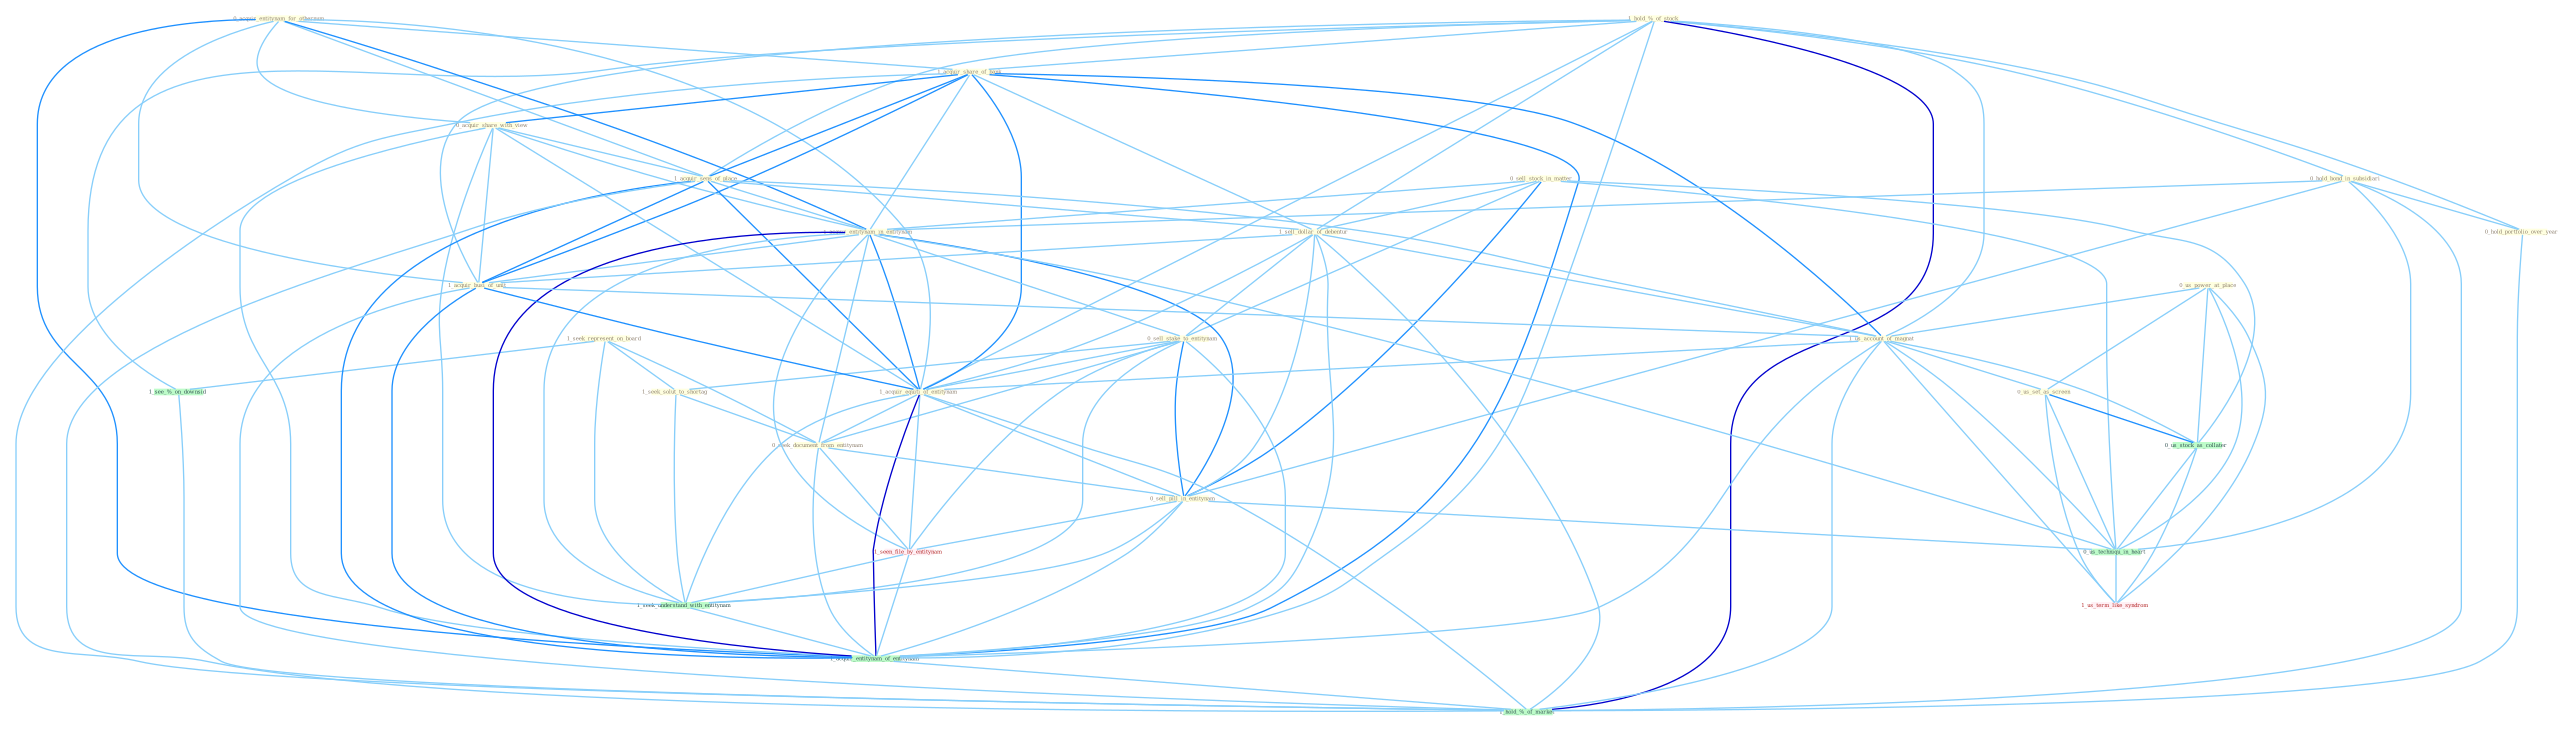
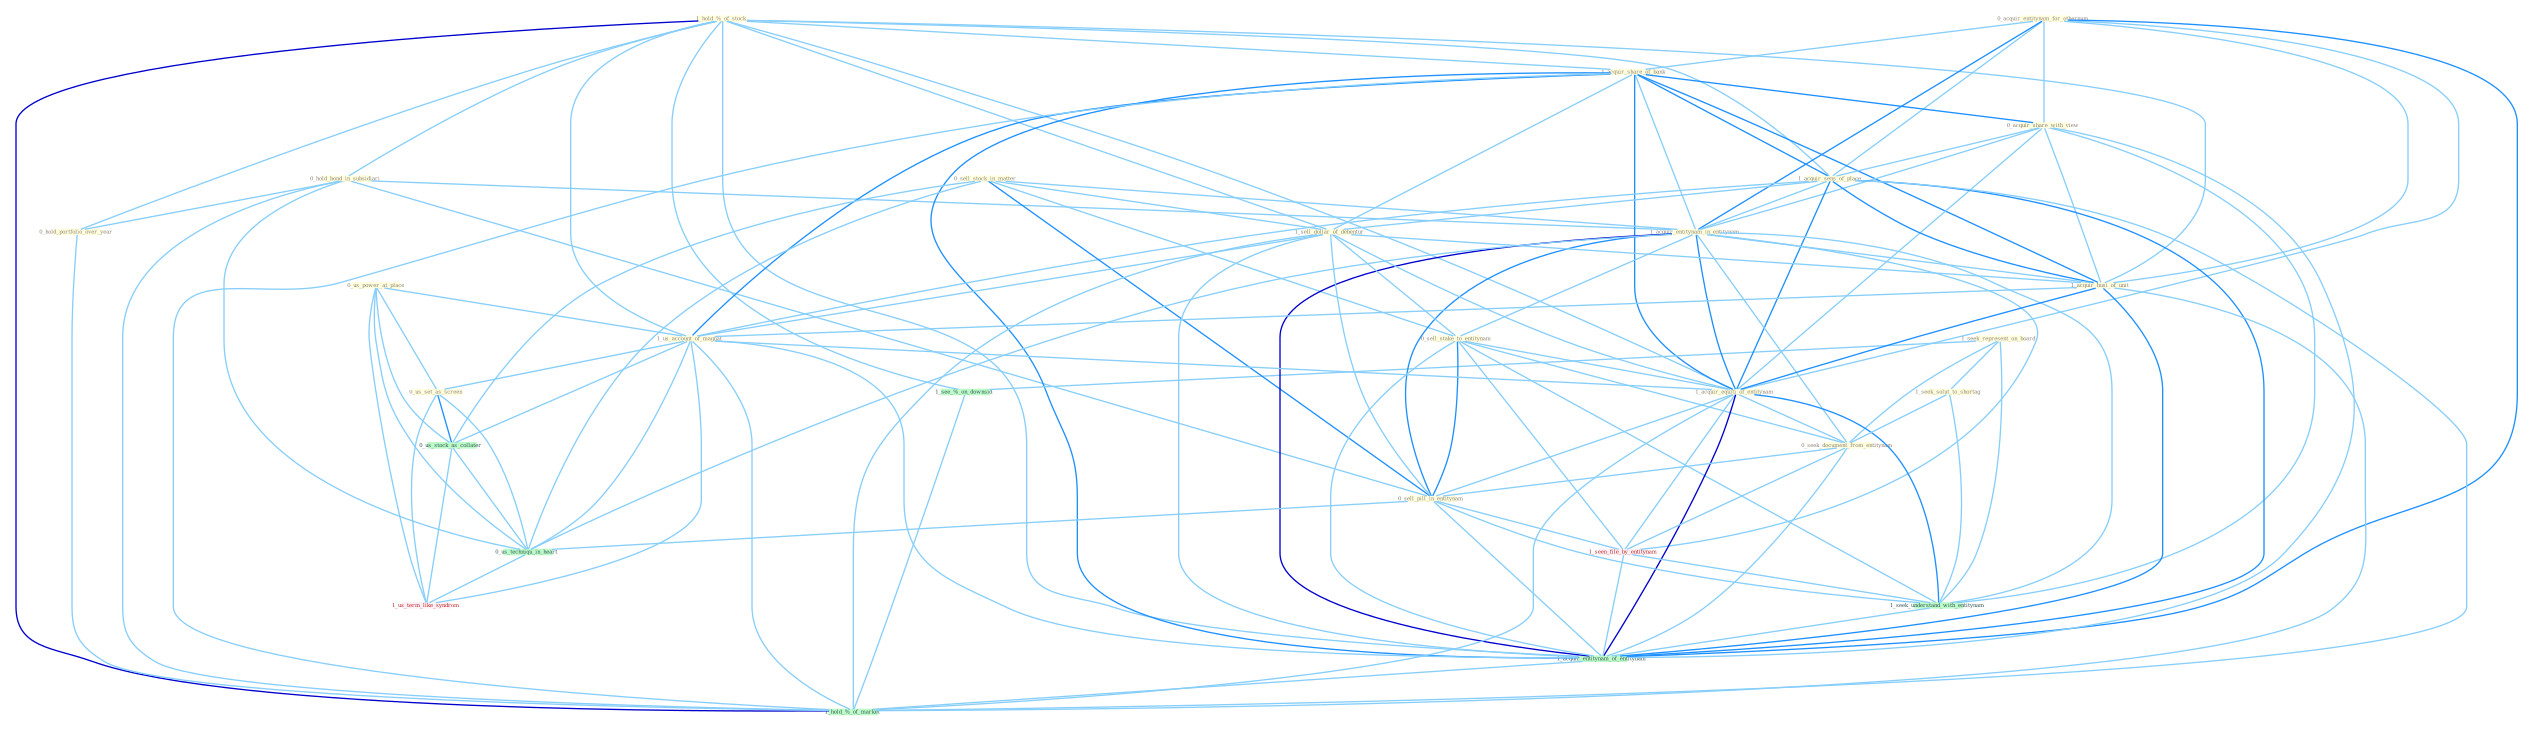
edge "0_sell_stake_to_entitynam" -- "1_seek_solut_to_shortag": removed
edge "1_acquir_equiti_of_entitynam" -- "1_seek_understand_with_entitynam": color #87cefa -> #1e90ff
